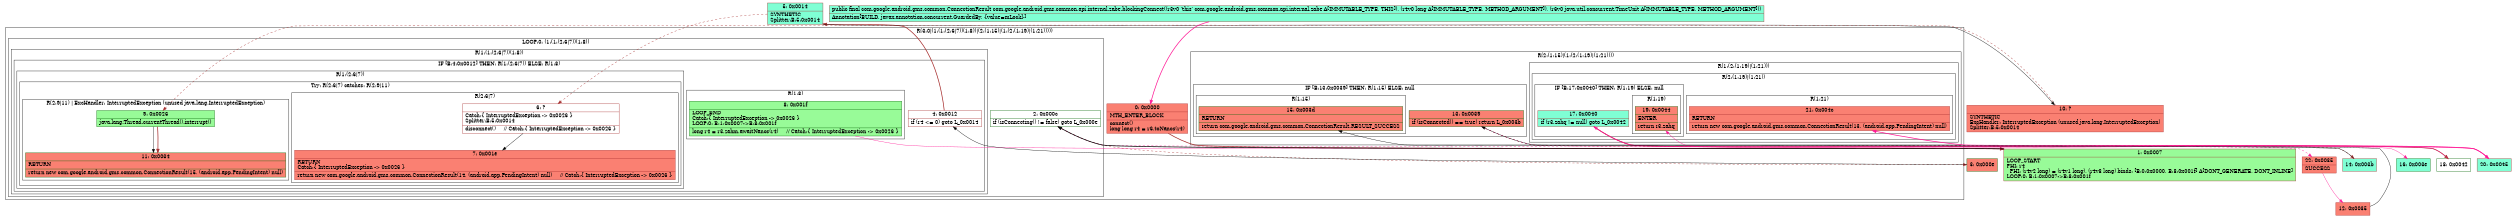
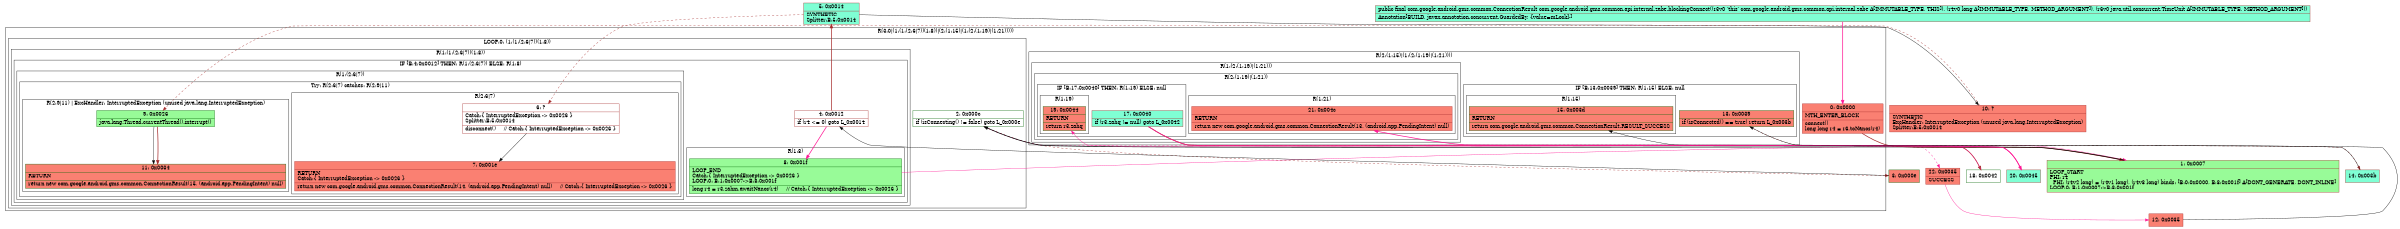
node "19: 0x0044": text "ENTER" -> "RETURN"
edge "4: 0x0012" -> "8: 0x001f": added
node "16: 0x003e": removed
